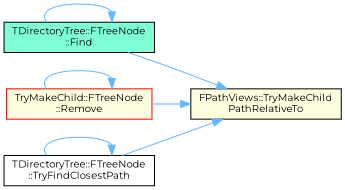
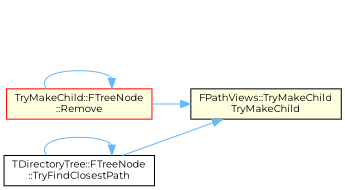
node "TDirectoryTree::FTreeNode ::Find": removed
node "FPathViews::TryMakeChild PathRelativeTo": label "FPathViews::TryMakeChild PathRelativeTo" -> "FPathViews::TryMakeChild TryMakeChild"
